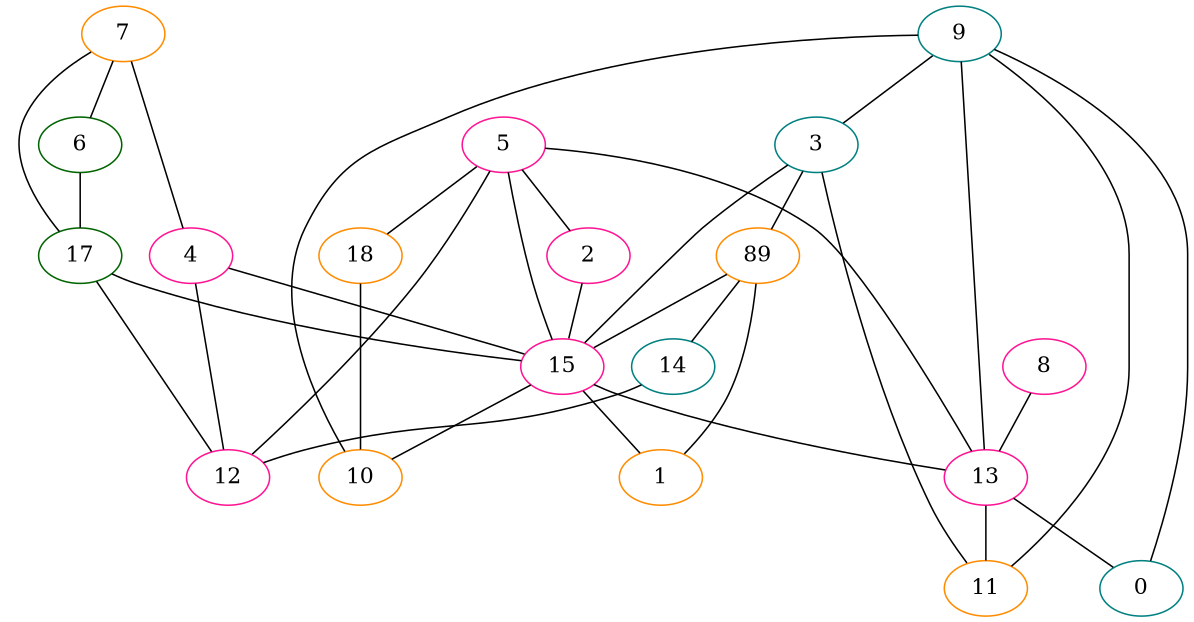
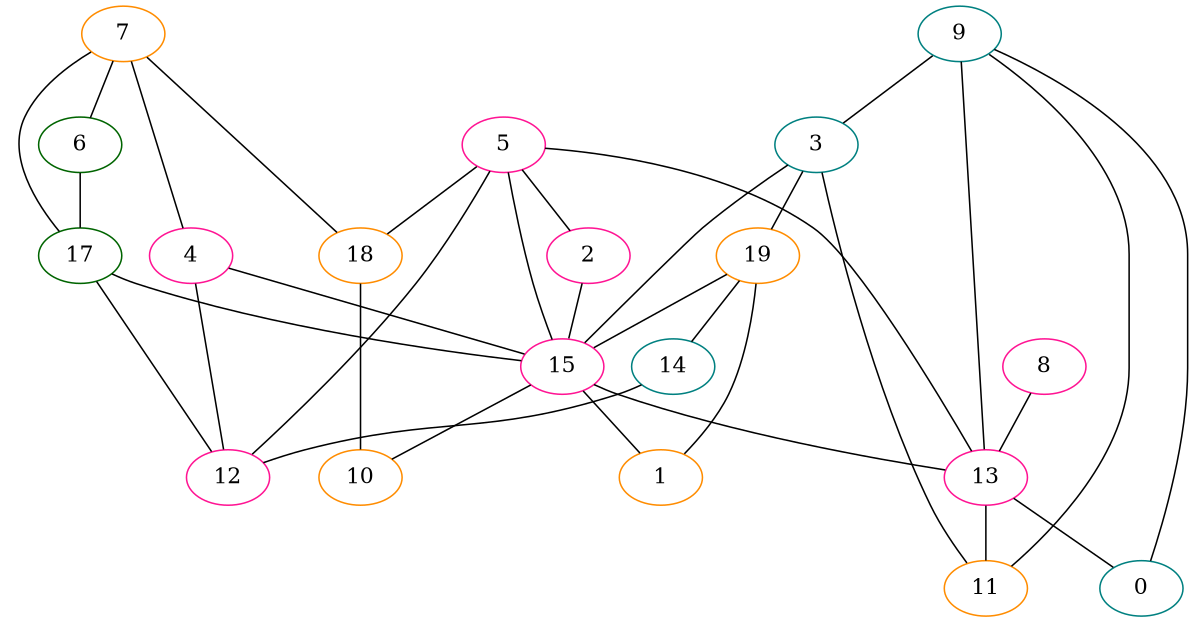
edge "9" -- "10": removed
edge "7" -- "18": added
node "89": label "89" -> "19"
